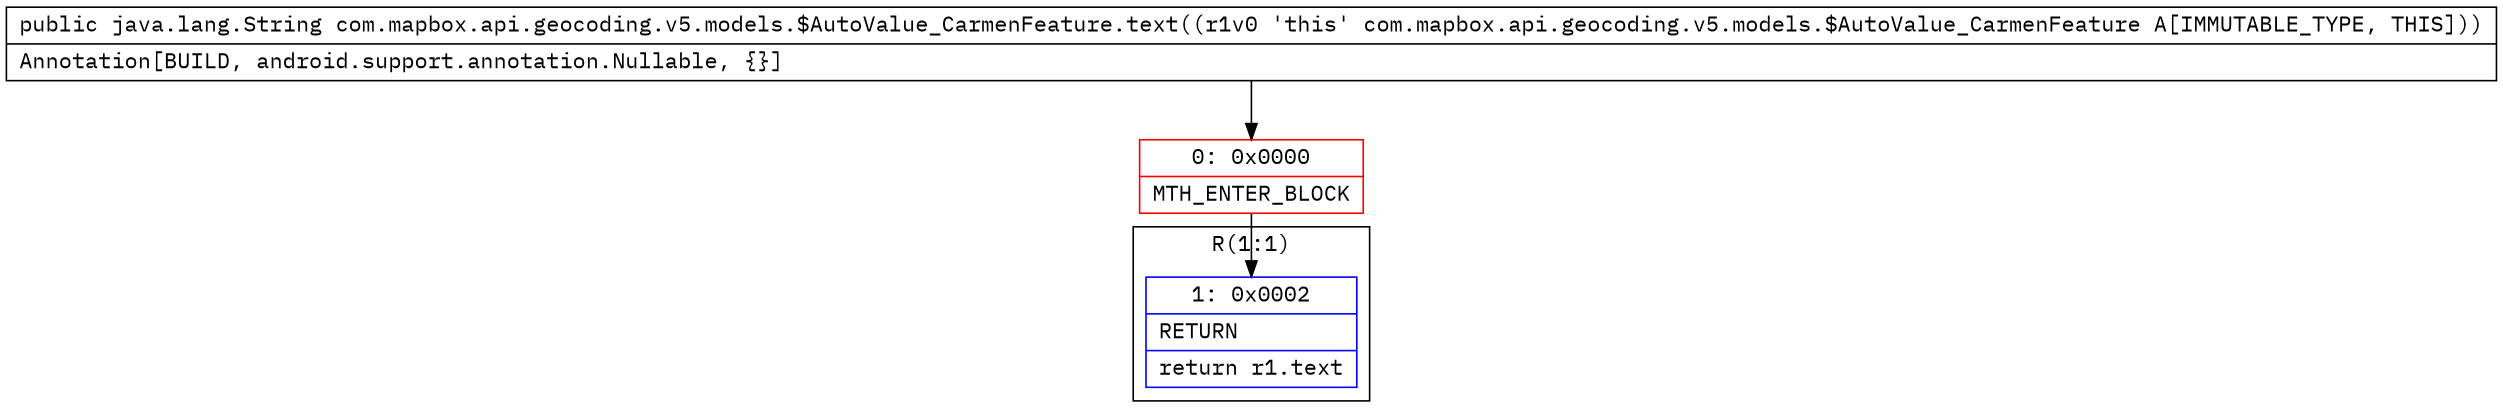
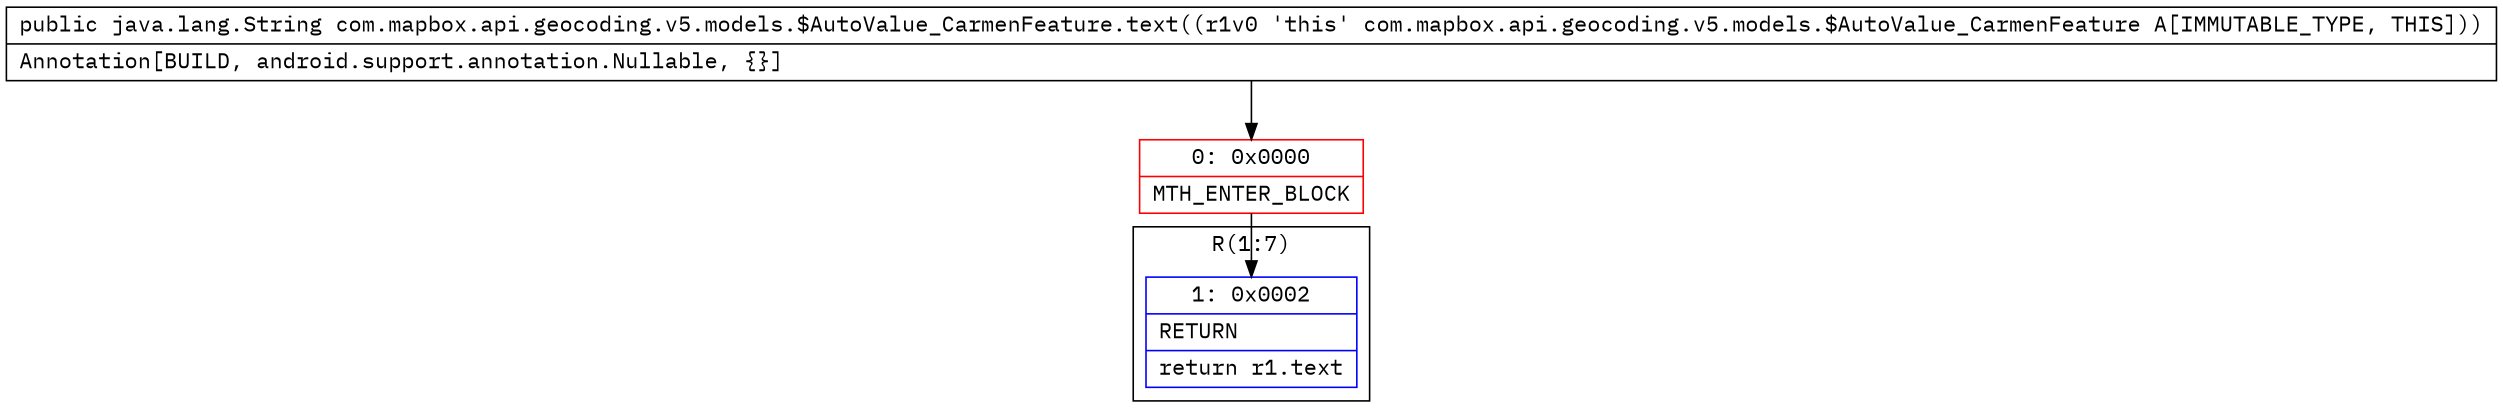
cluster "R(1:1)": label "R(1:1)" -> "R(1:7)"
